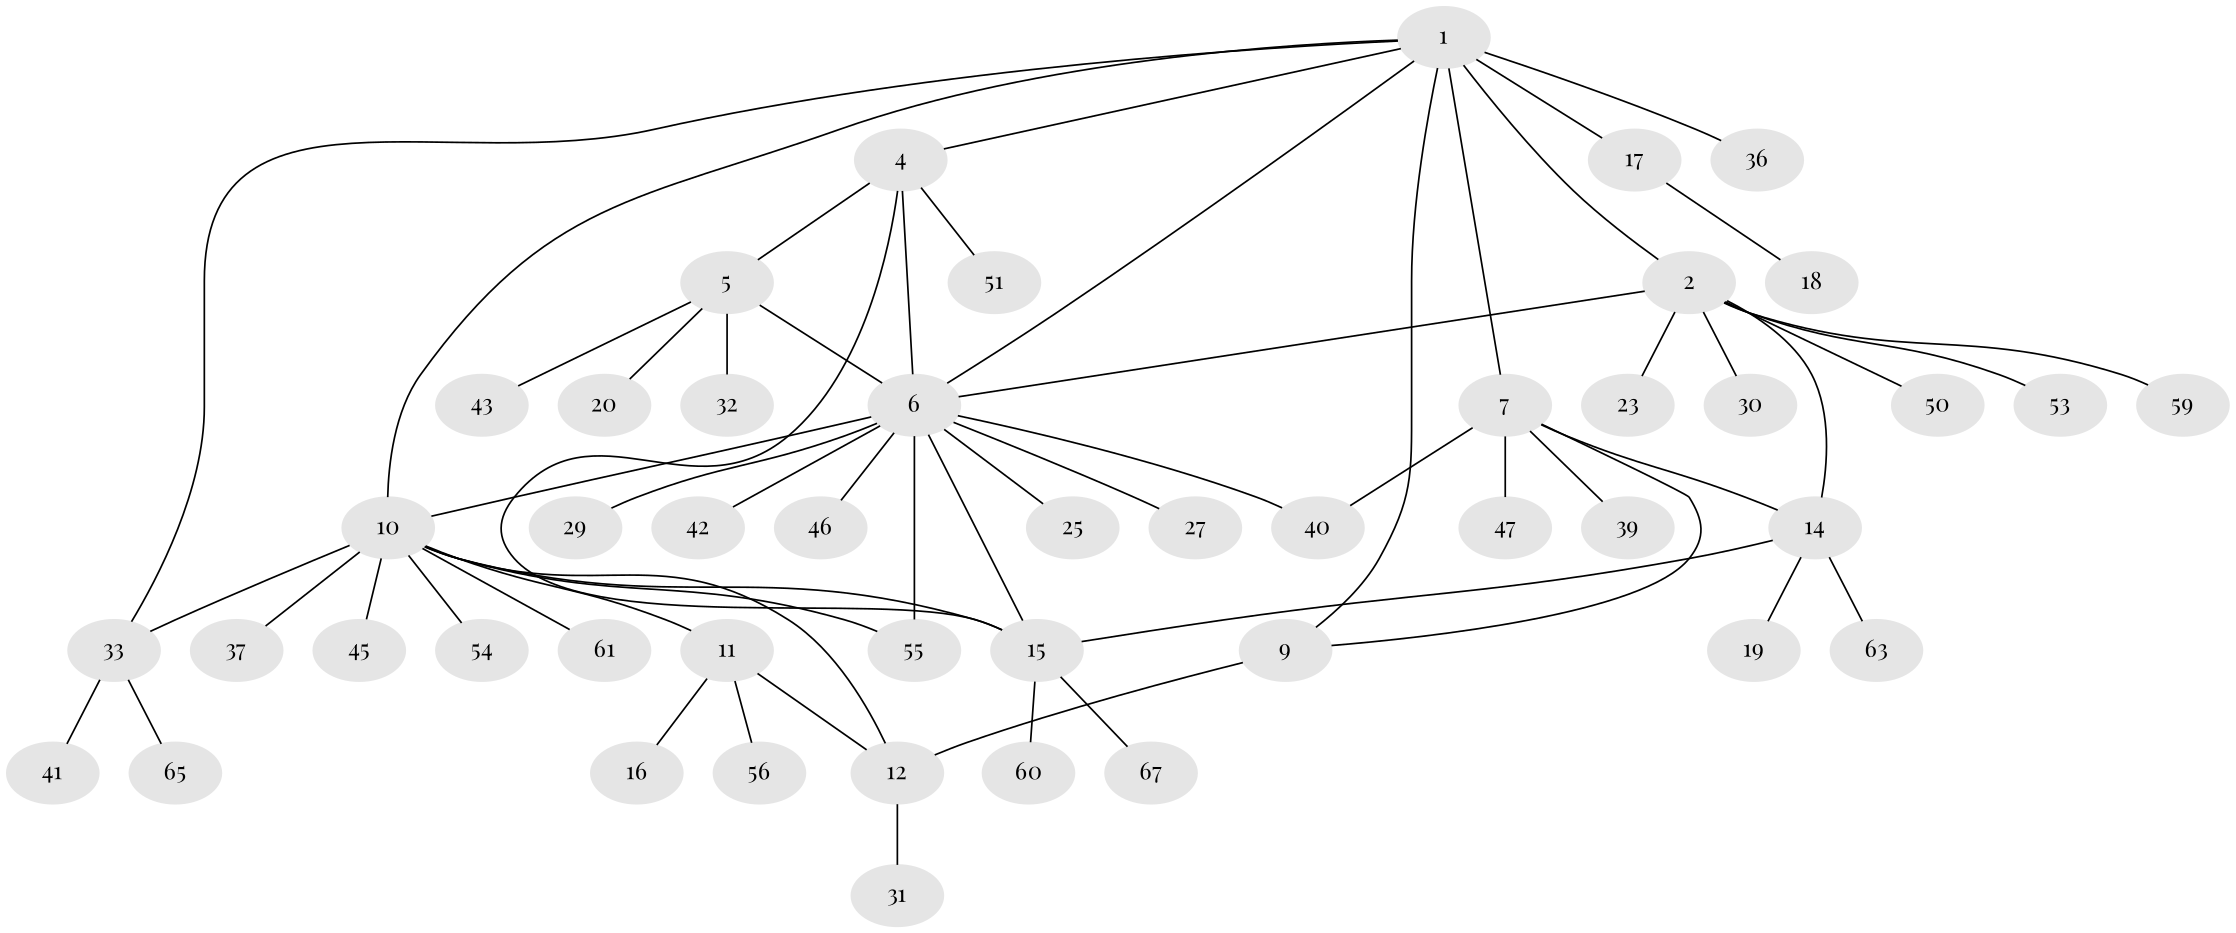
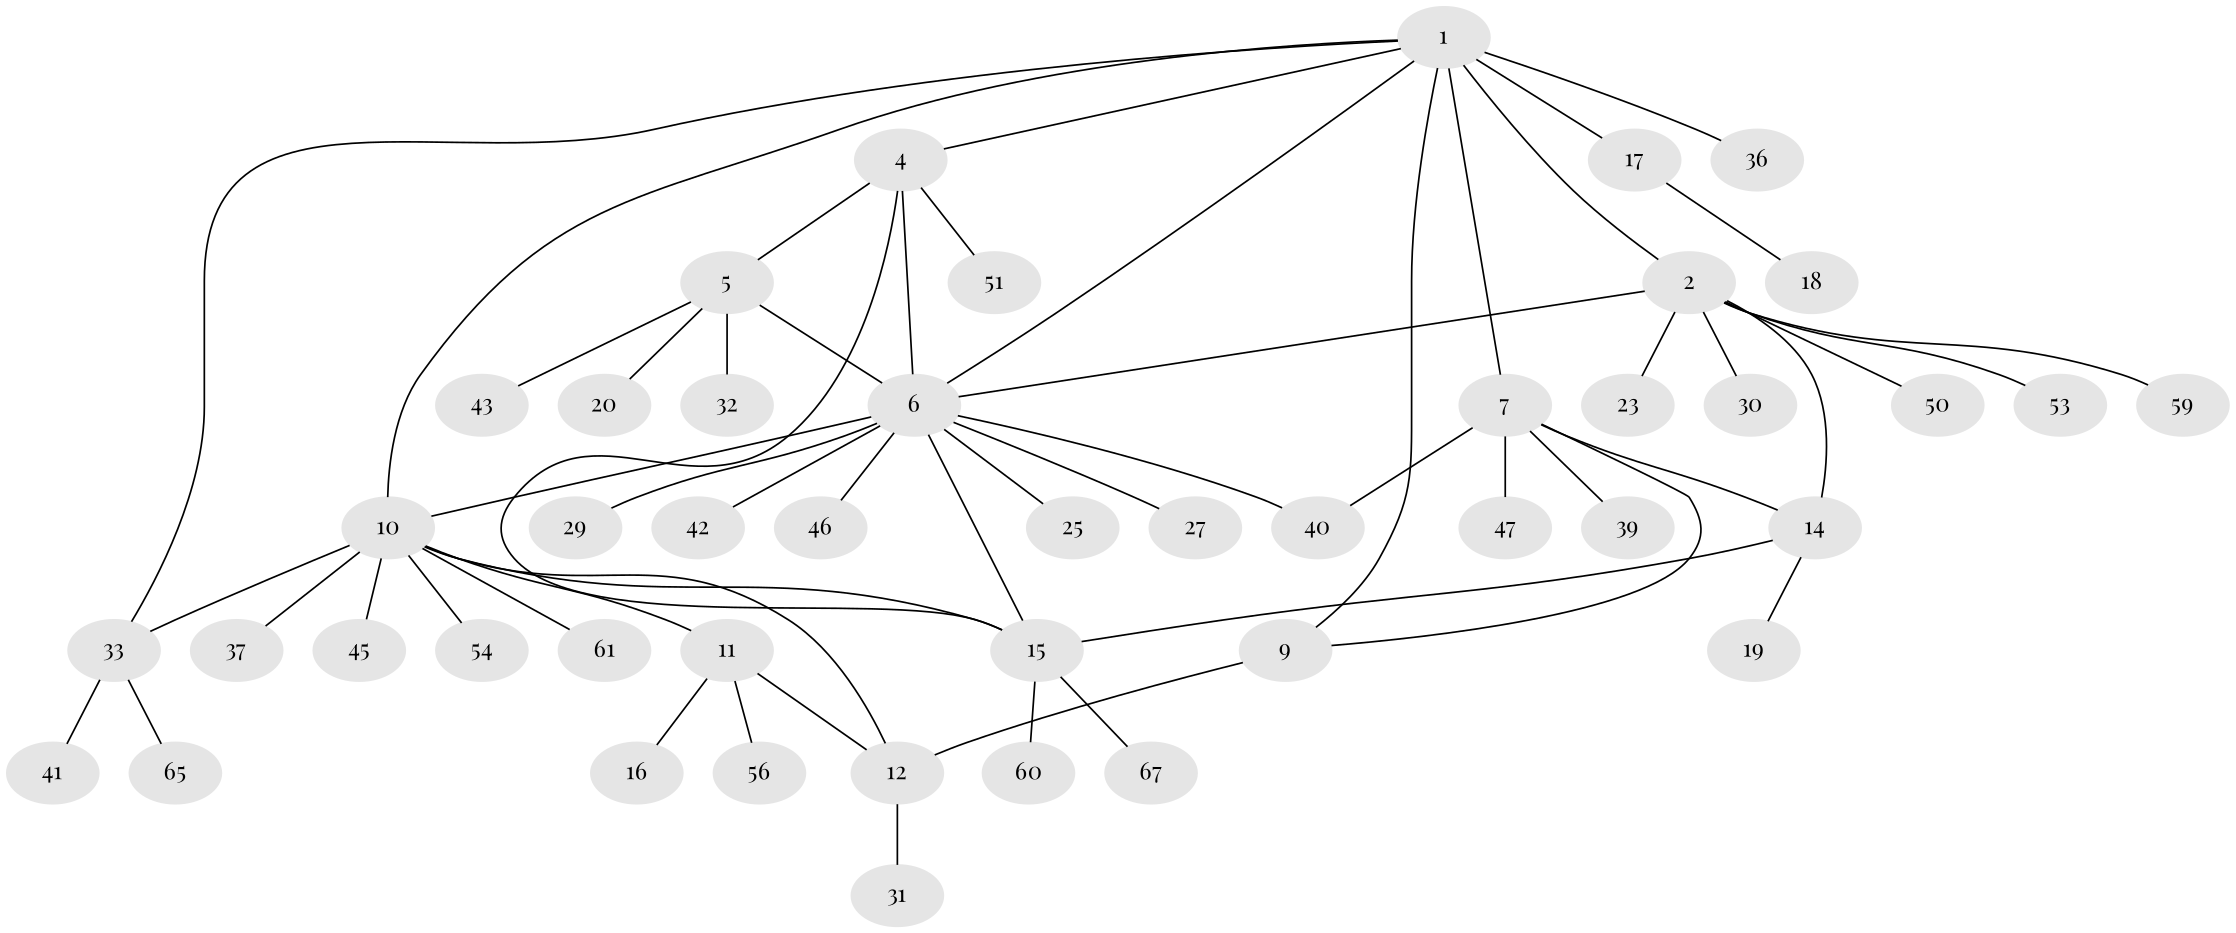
node "55": removed
node "63": removed
